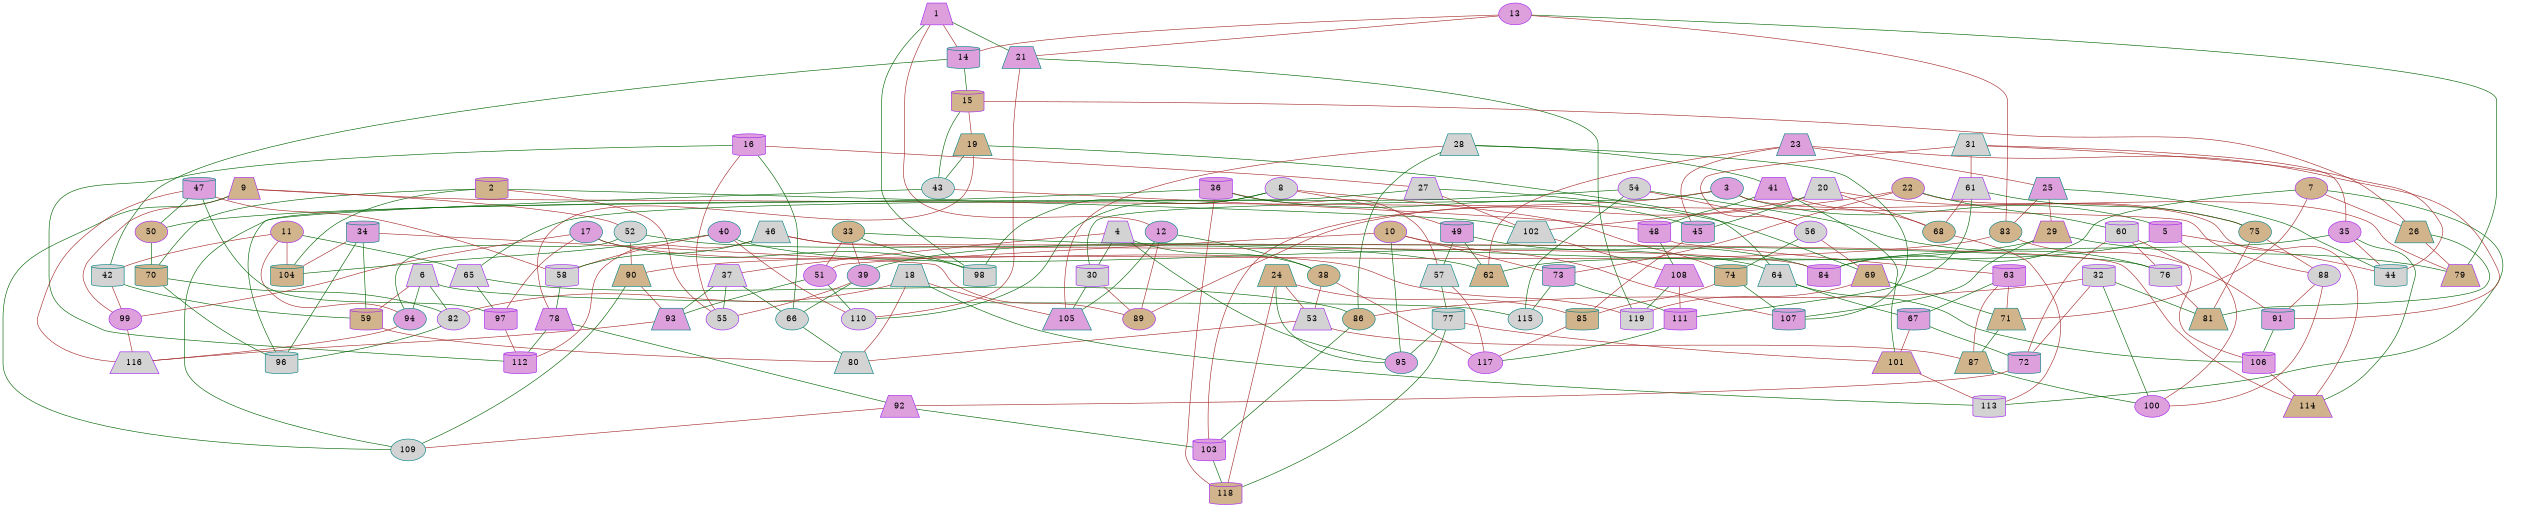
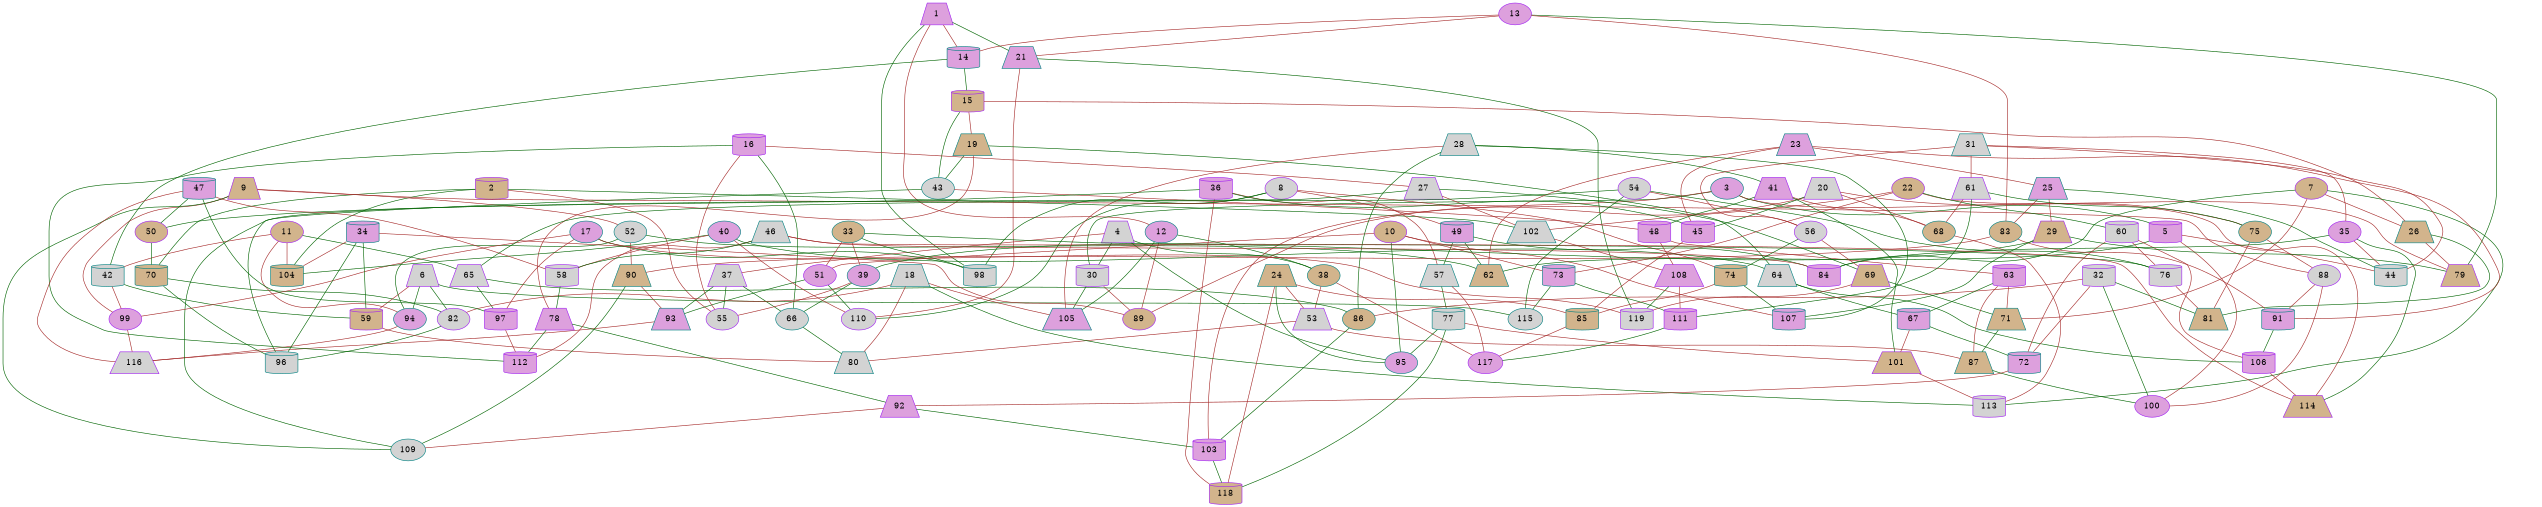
node "45": color teal -> purple
edge "48" -- "108": color darkgreen -> brown
